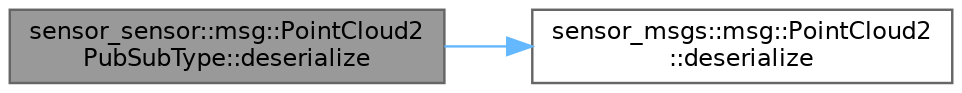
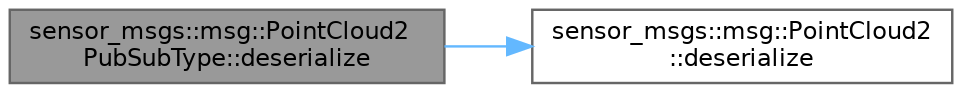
node "sensor_sensor::msg::PointCloud2 PubSubType::deserialize": label "sensor_sensor::msg::PointCloud2 PubSubType::deserialize" -> "sensor_msgs::msg::PointCloud2 PubSubType::deserialize"
